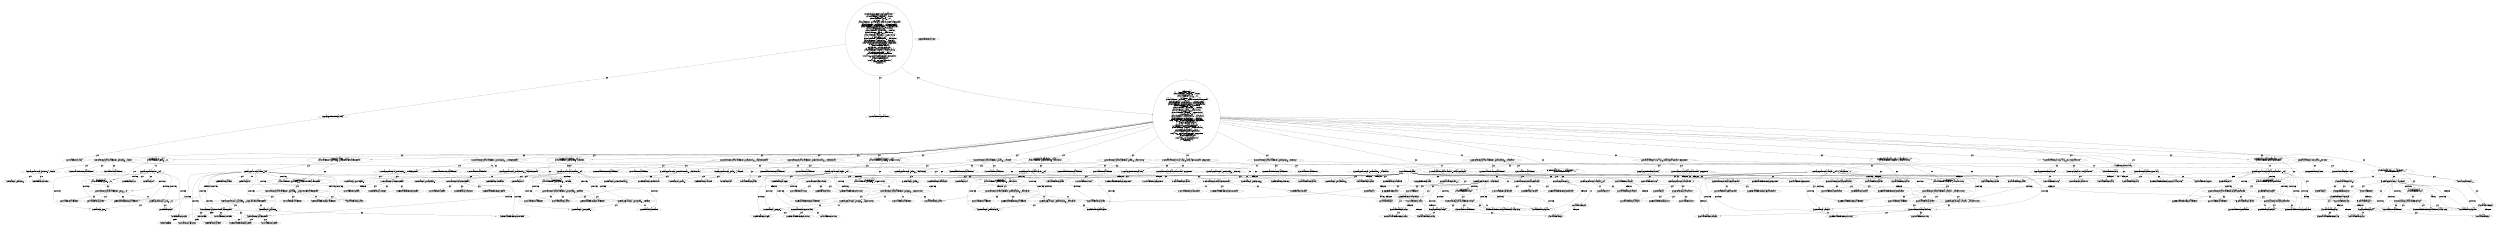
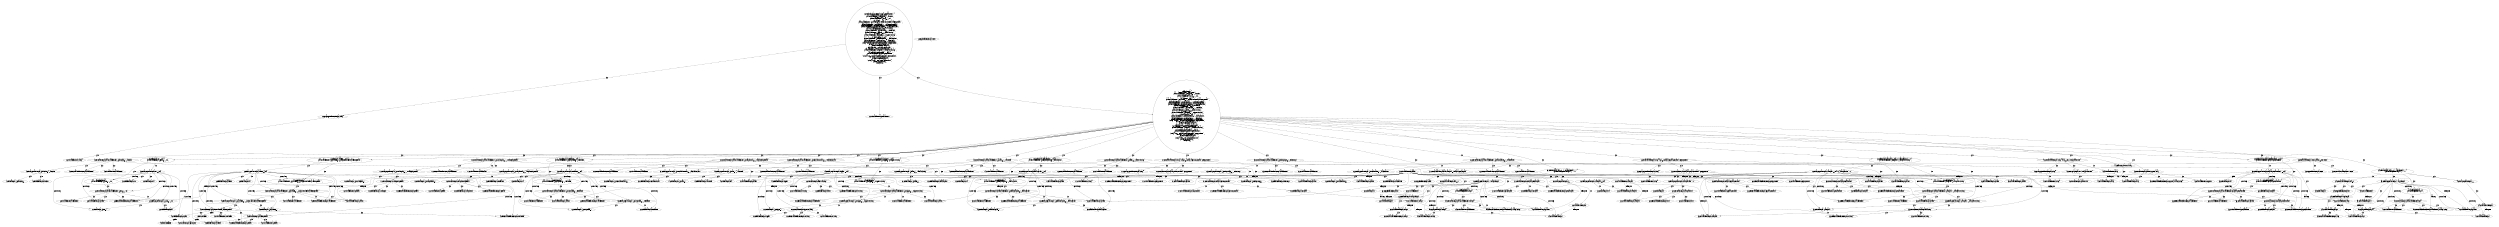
edge "3:CtVirtualElement@params" -> "14:CtVariableReadImpl@params": removed, label "Define-Use"
